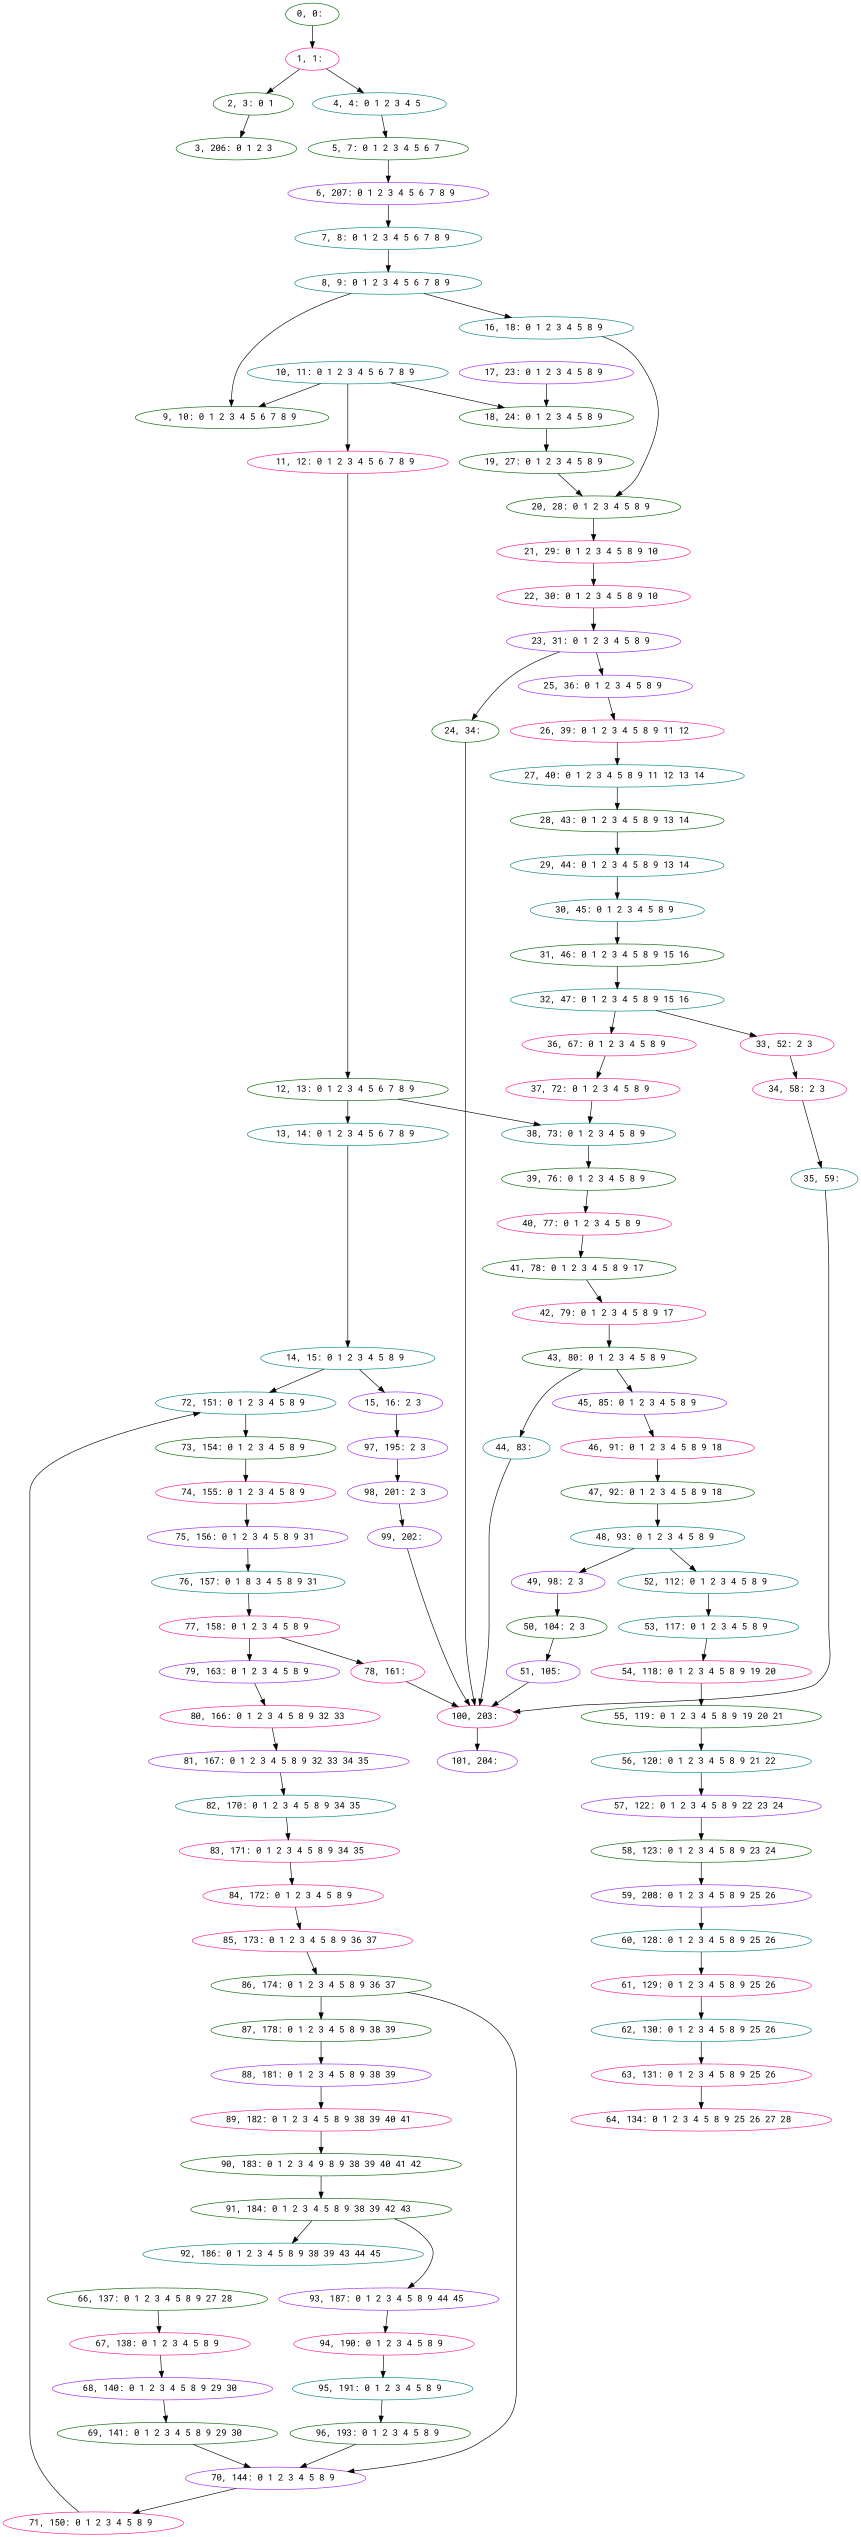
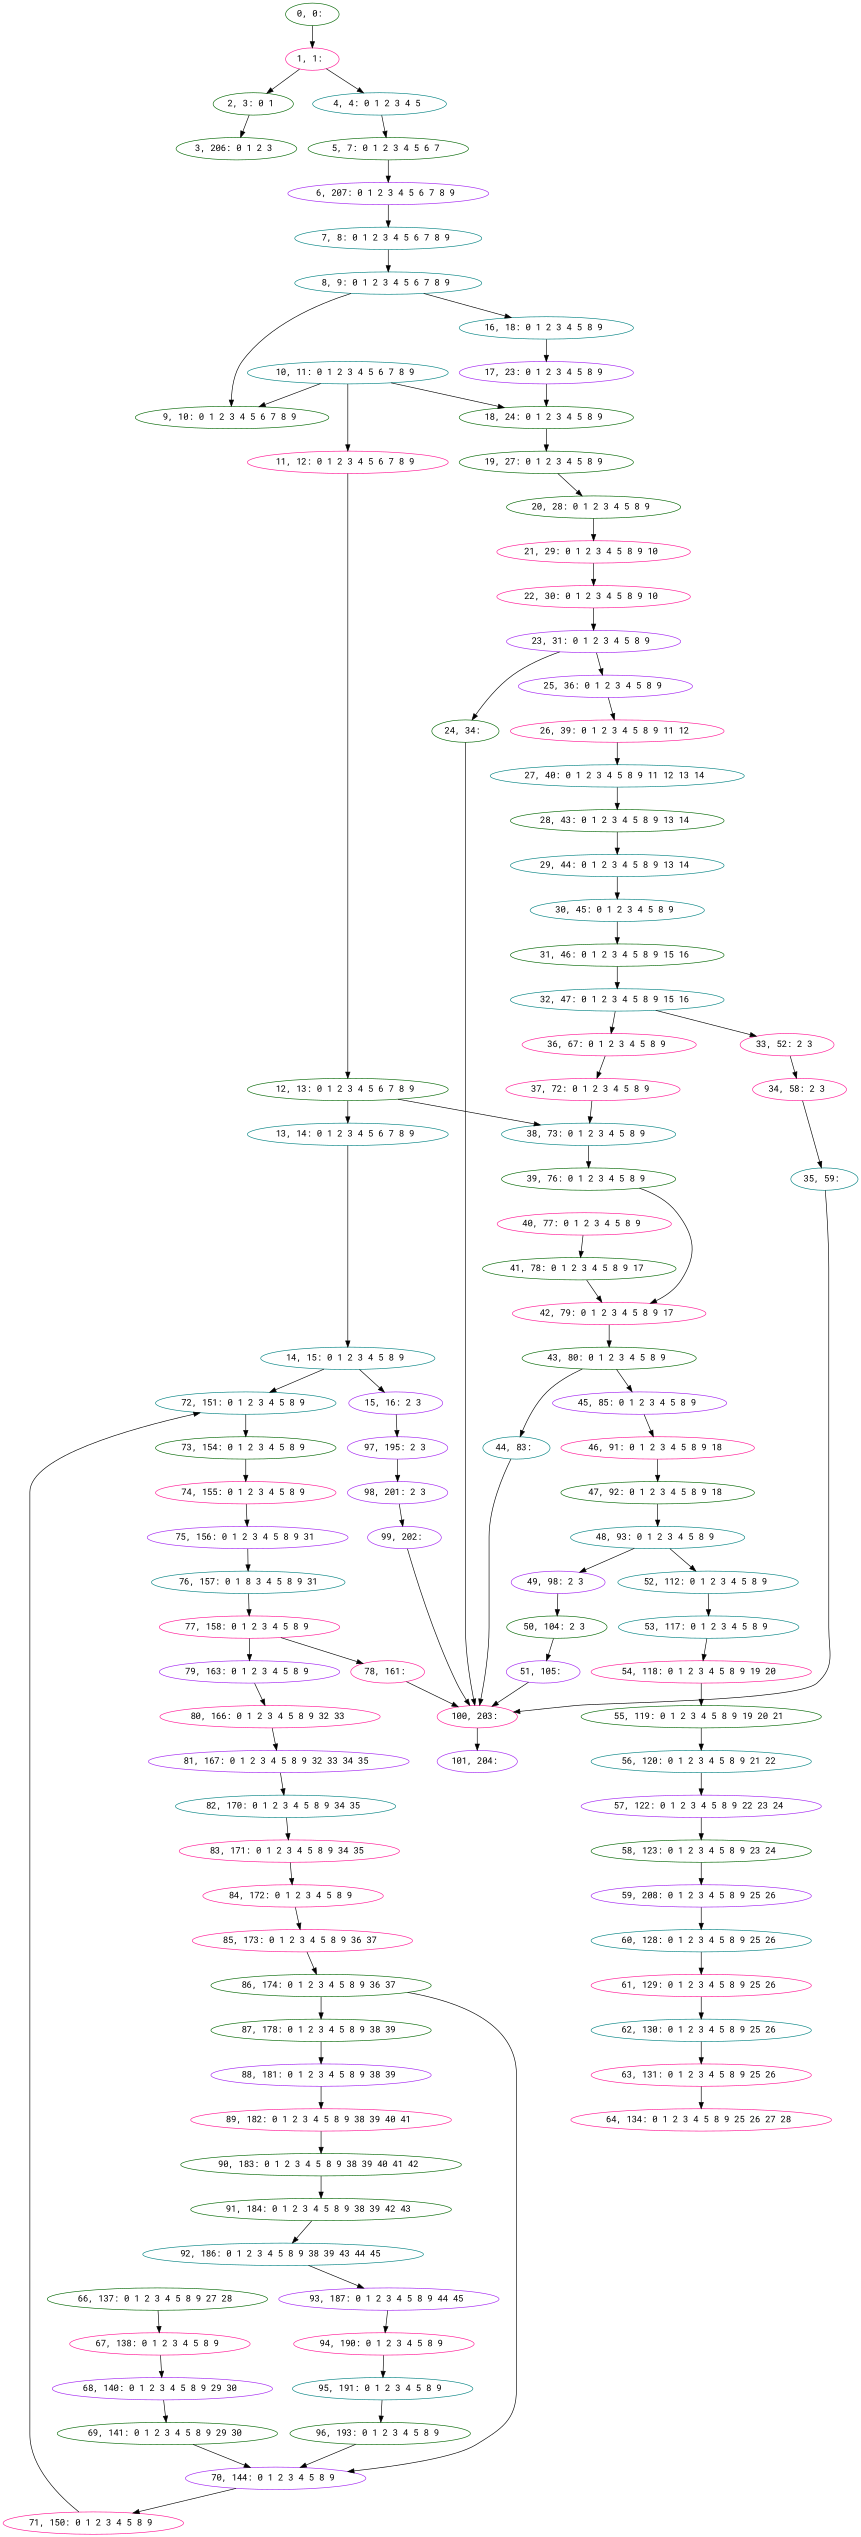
edge "16, 18: 0 1 2 3 4 5 8 9" -> "20, 28: 0 1 2 3 4 5 8 9": now "16, 18: 0 1 2 3 4 5 8 9" -> "17, 23: 0 1 2 3 4 5 8 9"
edge "39, 76: 0 1 2 3 4 5 8 9" -> "40, 77: 0 1 2 3 4 5 8 9": now "39, 76: 0 1 2 3 4 5 8 9" -> "42, 79: 0 1 2 3 4 5 8 9 17"
node "90, 183: 0 1 2 3 4 9 8 9 38 39 40 41 42": label "90, 183: 0 1 2 3 4 9 8 9 38 39 40 41 42" -> "90, 183: 0 1 2 3 4 5 8 9 38 39 40 41 42"
edge "91, 184: 0 1 2 3 4 5 8 9 38 39 42 43" -> "93, 187: 0 1 2 3 4 5 8 9 44 45": now "92, 186: 0 1 2 3 4 5 8 9 38 39 43 44 45" -> "93, 187: 0 1 2 3 4 5 8 9 44 45"
